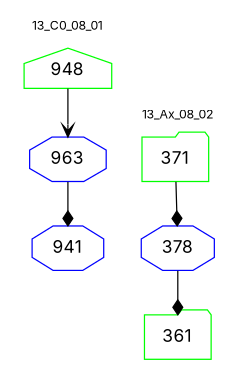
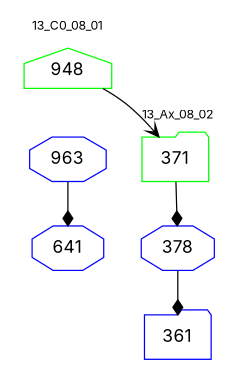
edge "948" -> "963": now "948" -> "371"
node "941": label "941" -> "641"
node "361": color green -> blue
